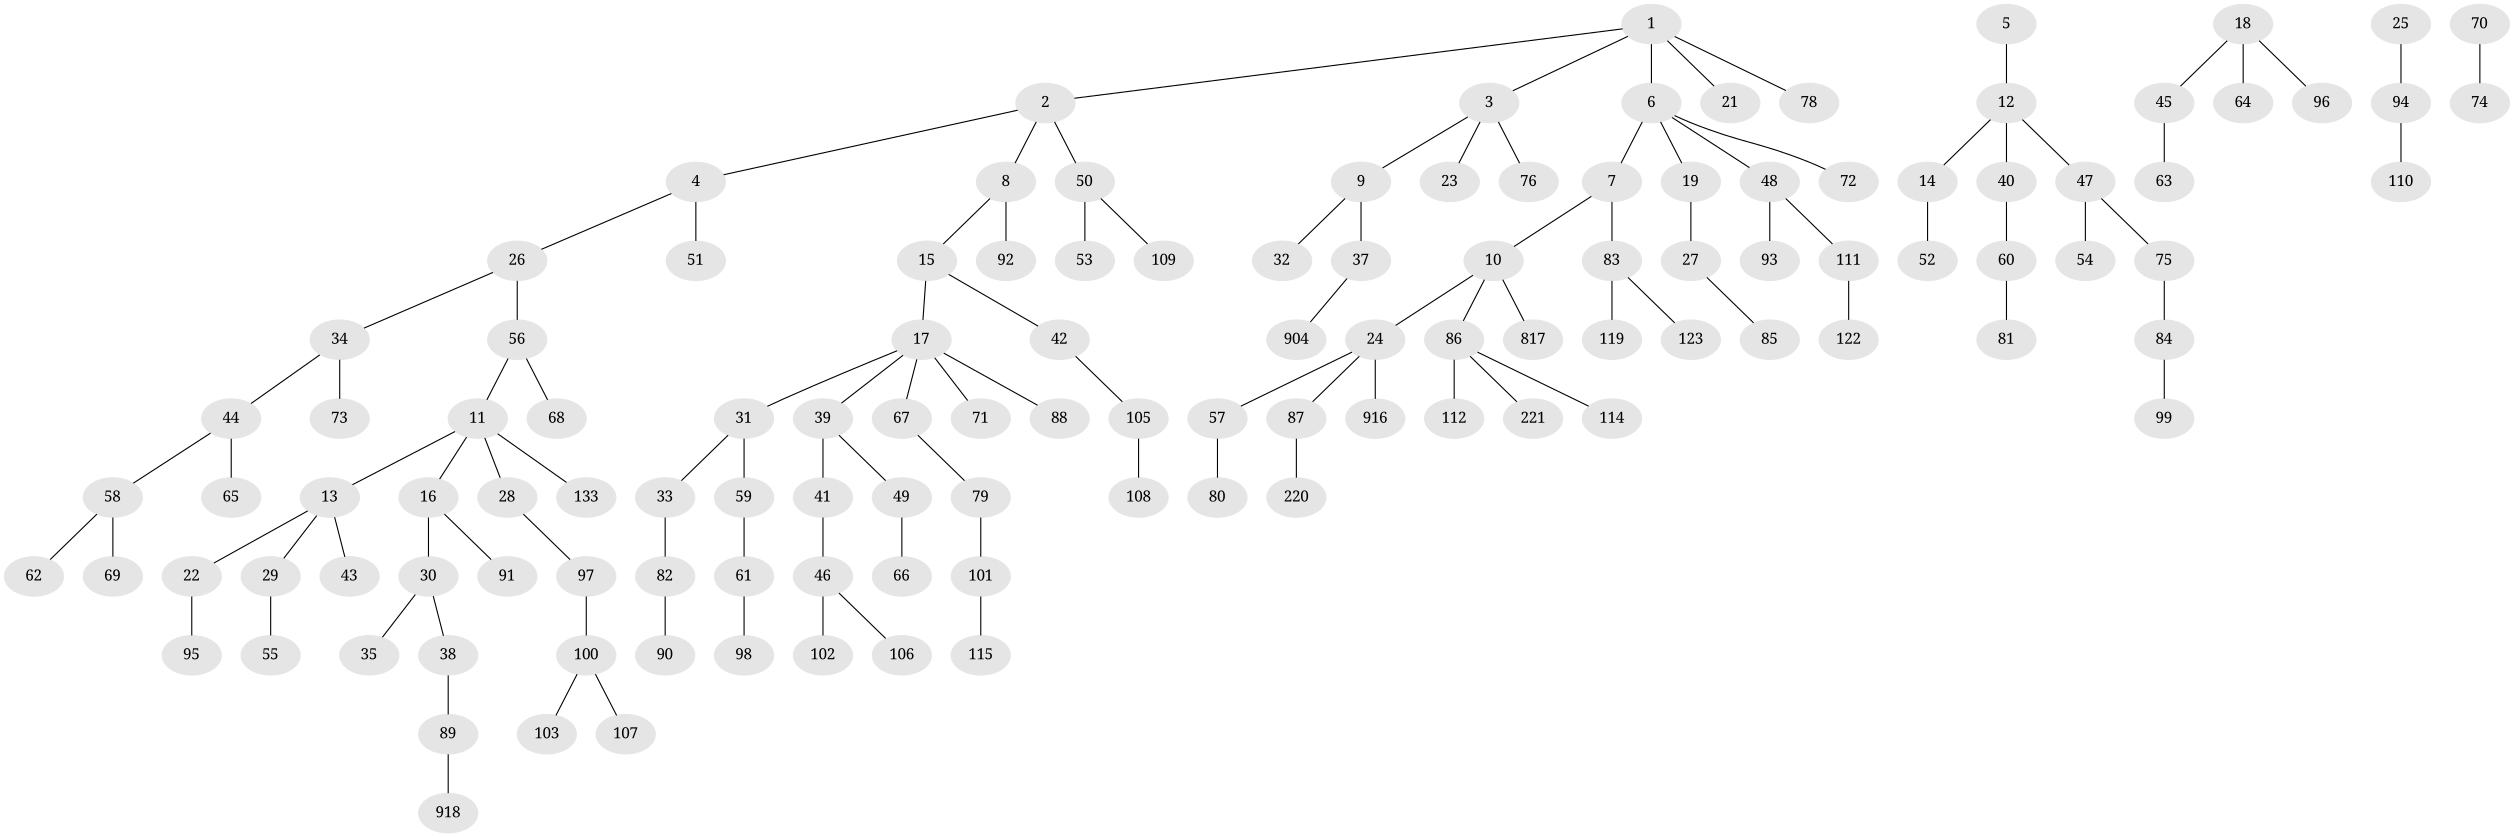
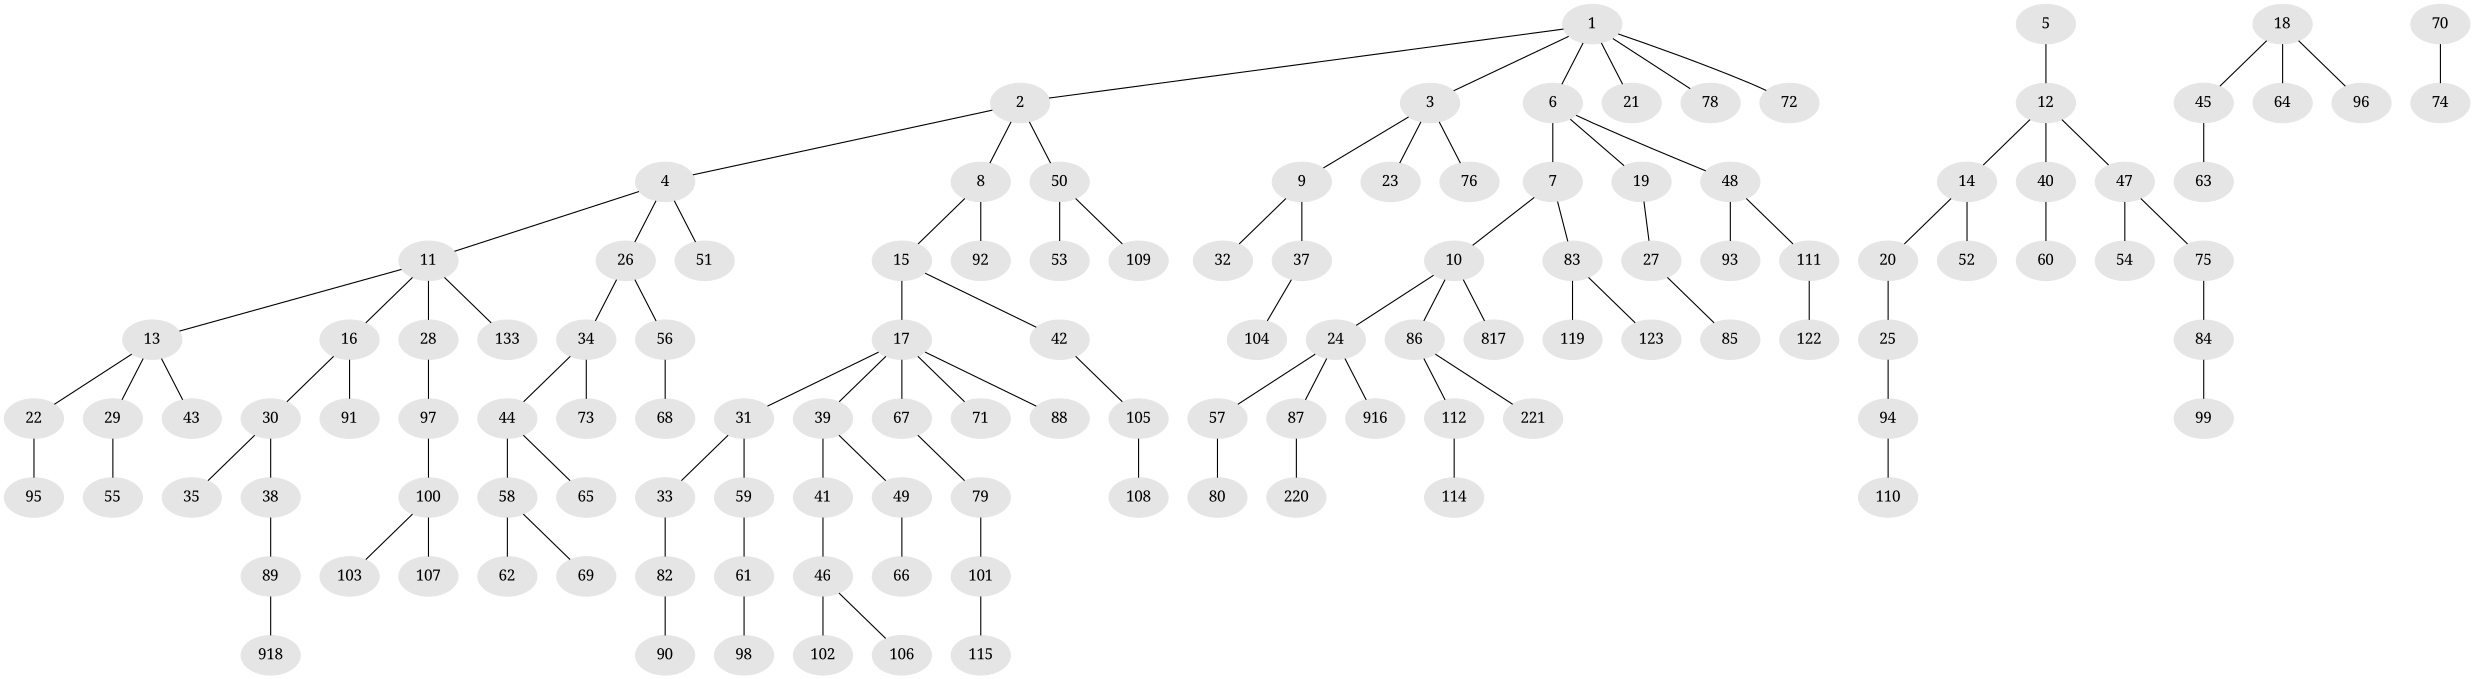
edge "6" -- "72": now "1" -- "72"
node "20": added
node "904": label "904" -> "104"
node "81": removed
edge "56" -- "11": now "4" -- "11"
edge "86" -- "114": now "112" -- "114"
